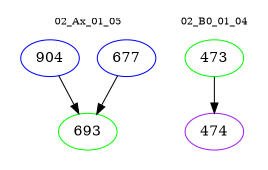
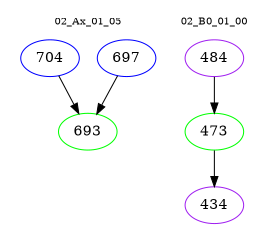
cluster "02_B0_01_04": label "02_B0_01_04" -> "02_B0_01_00"
node "904": label "904" -> "704"
node "677": label "677" -> "697"
node "484": added
node "474": label "474" -> "434"
